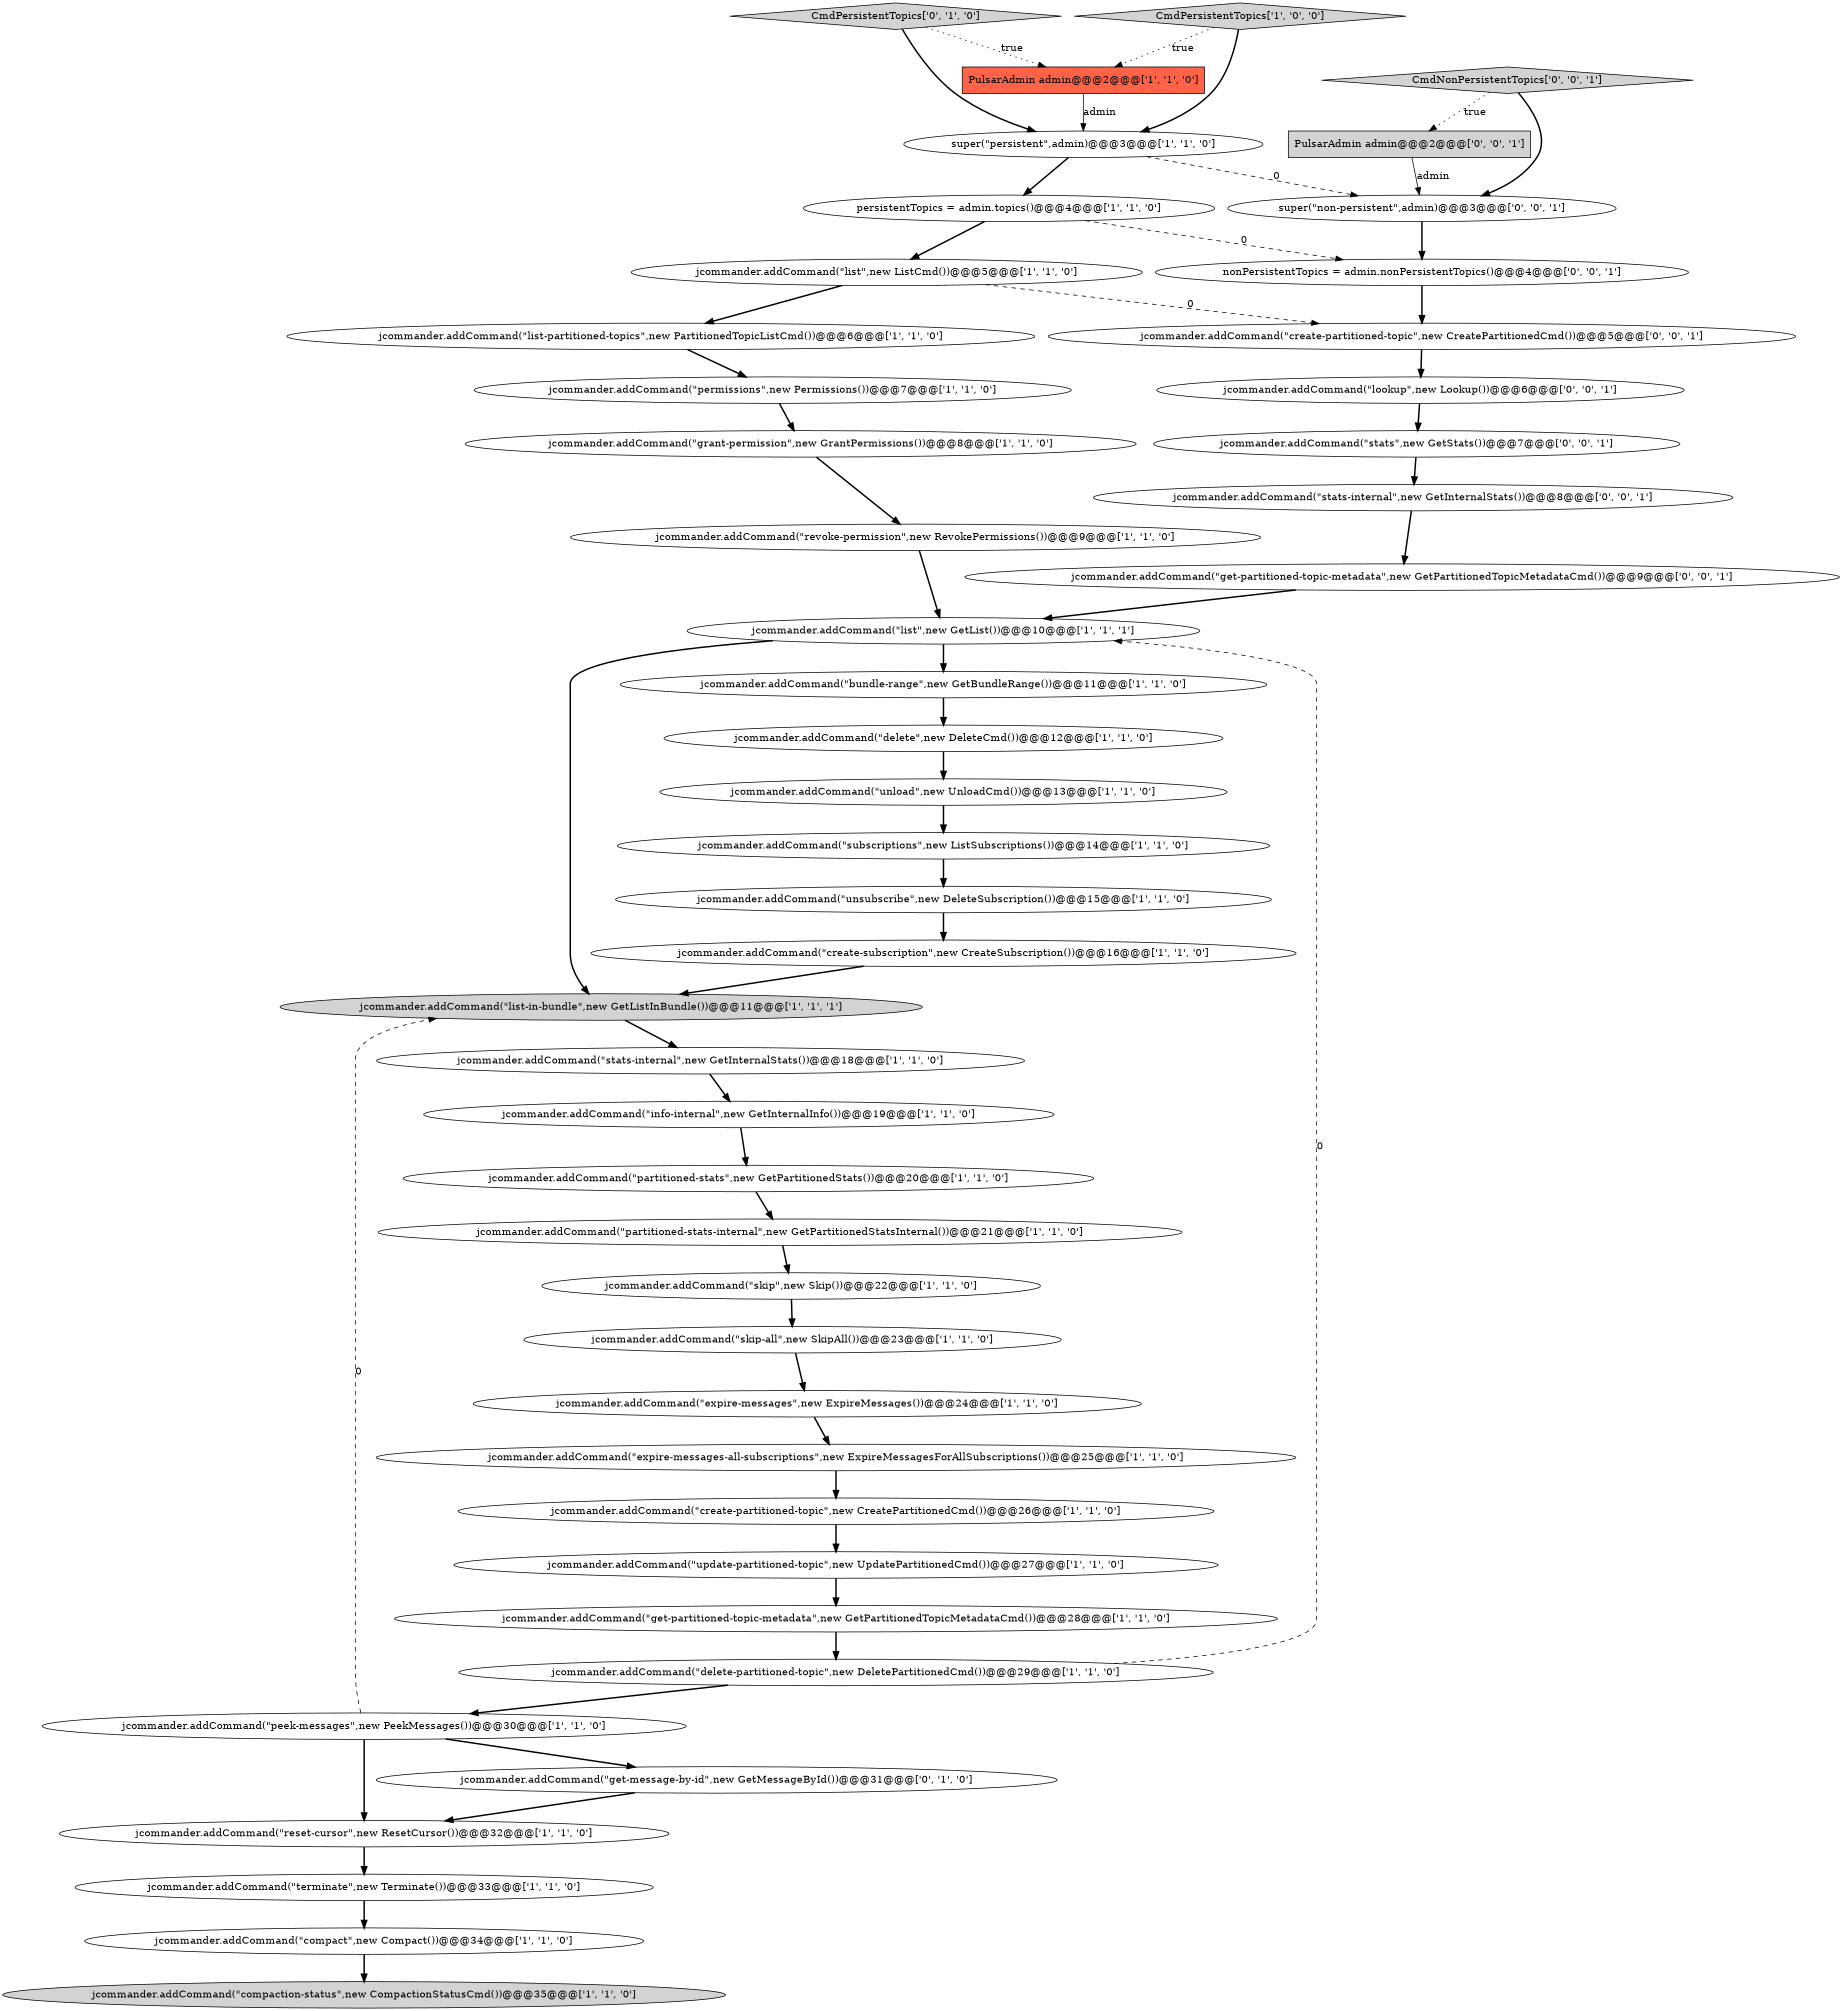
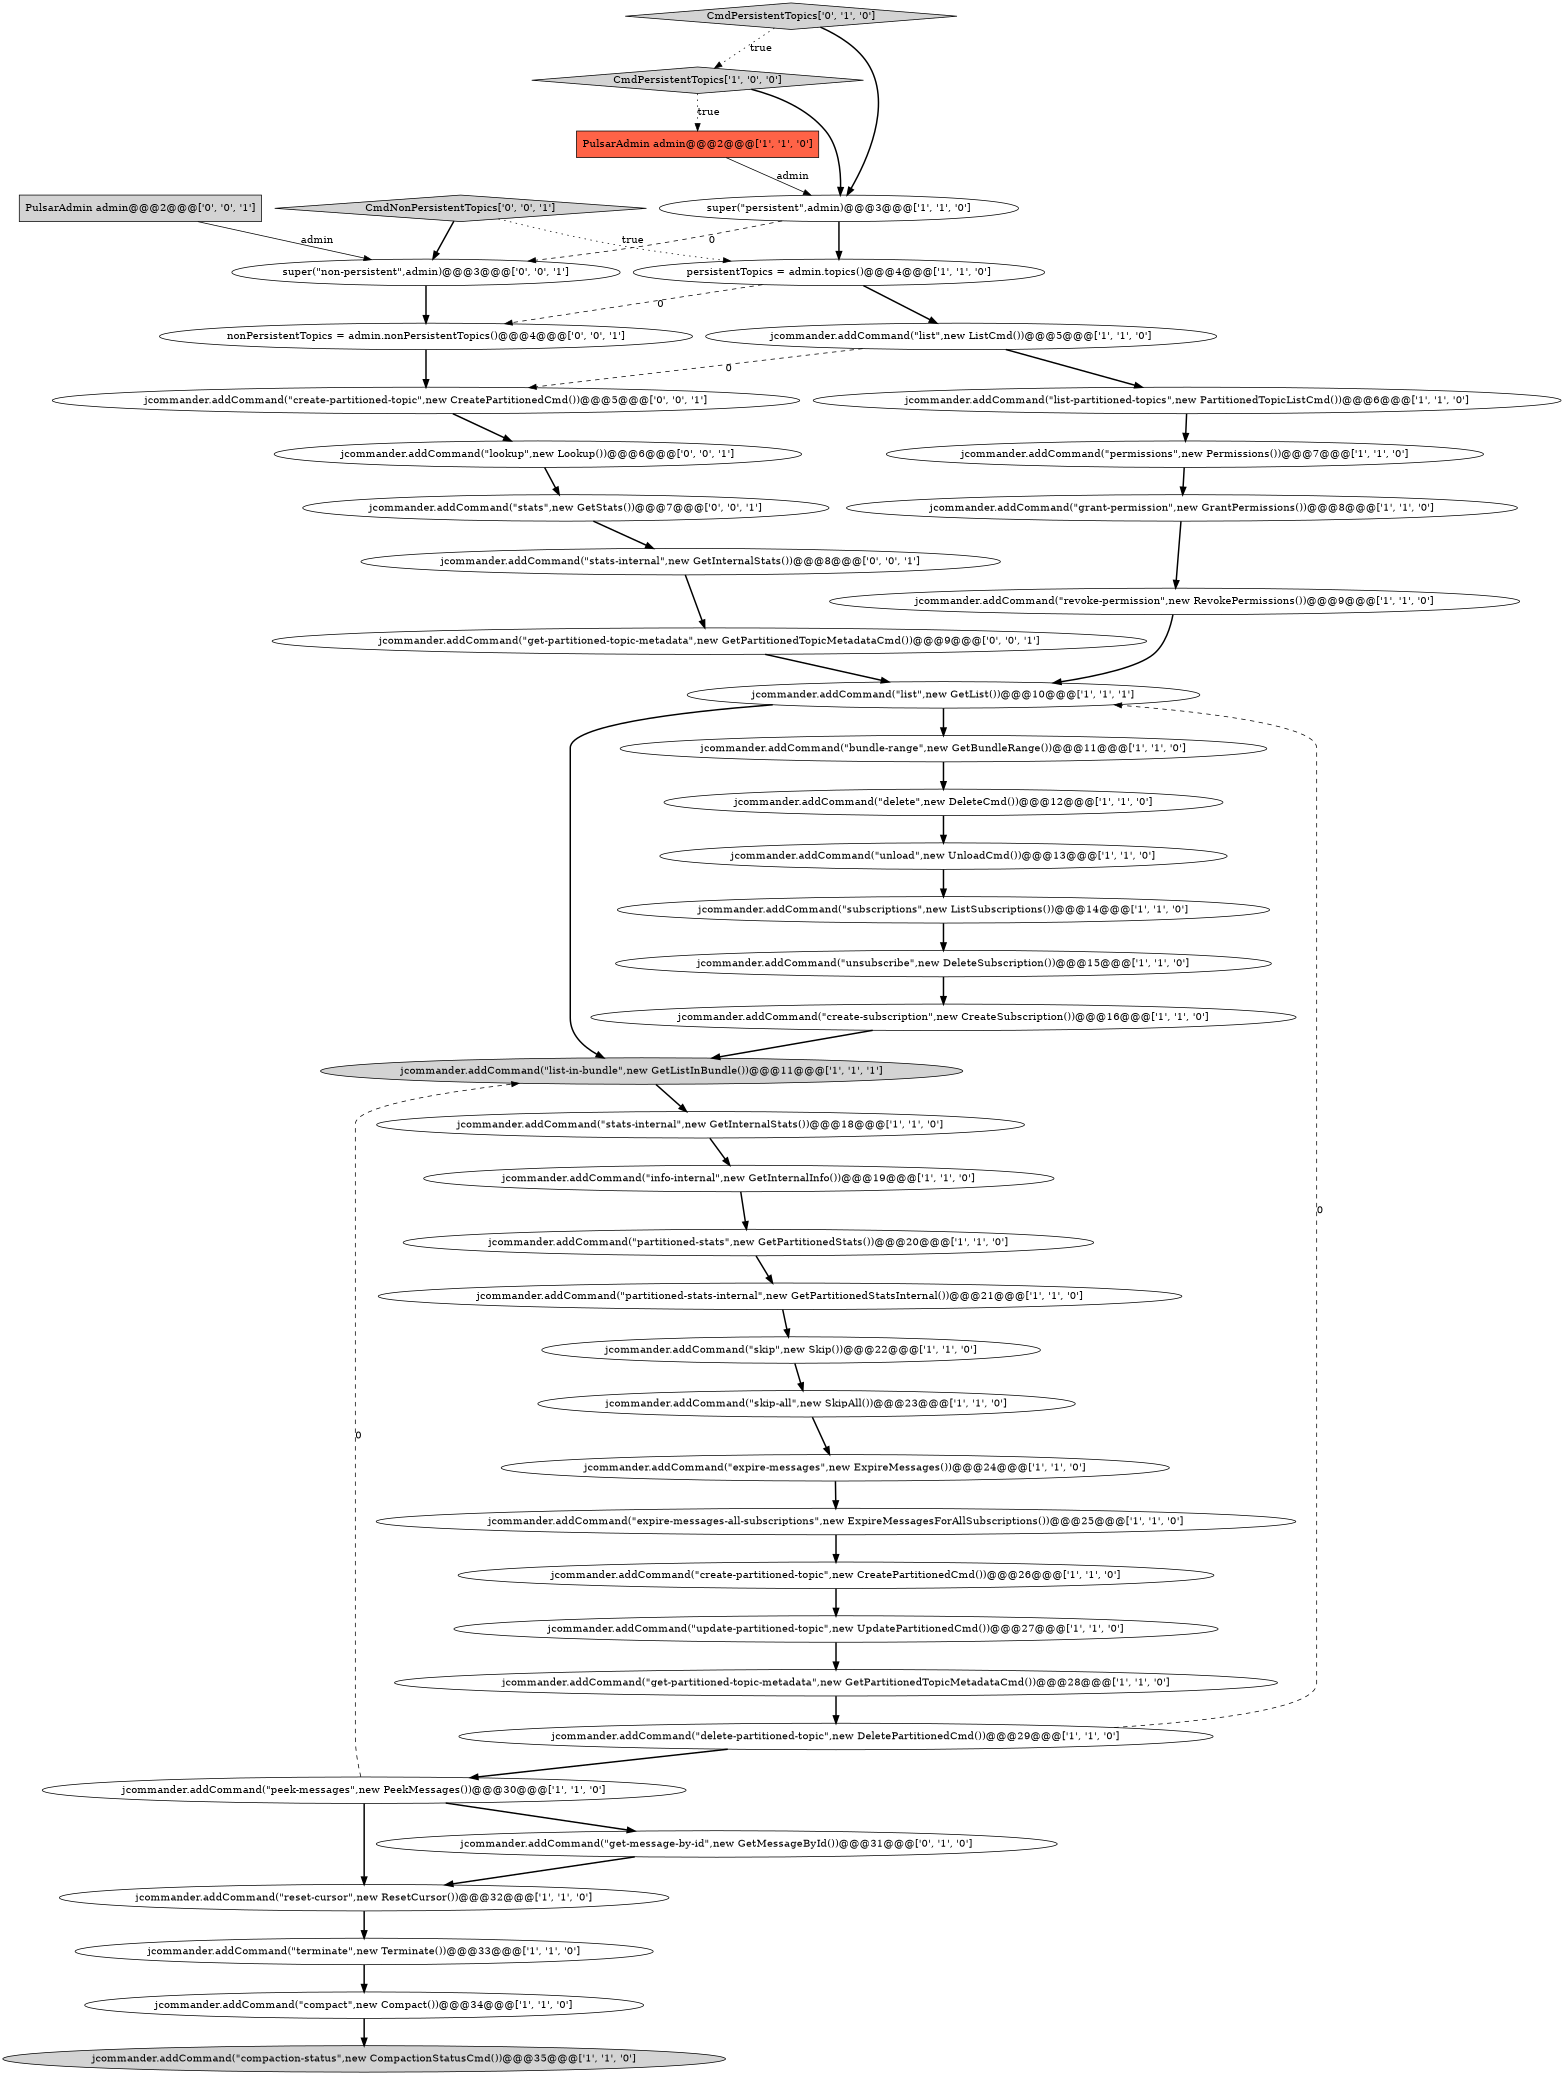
edge "CmdPersistentTopics['0', '1', '0']" -> "PulsarAdmin admin@@@2@@@['1', '1', '0']": now "CmdPersistentTopics['0', '1', '0']" -> "CmdPersistentTopics['1', '0', '0']"
edge "CmdNonPersistentTopics['0', '0', '1']" -> "PulsarAdmin admin@@@2@@@['0', '0', '1']": now "CmdNonPersistentTopics['0', '0', '1']" -> "persistentTopics = admin.topics()@@@4@@@['1', '1', '0']"
